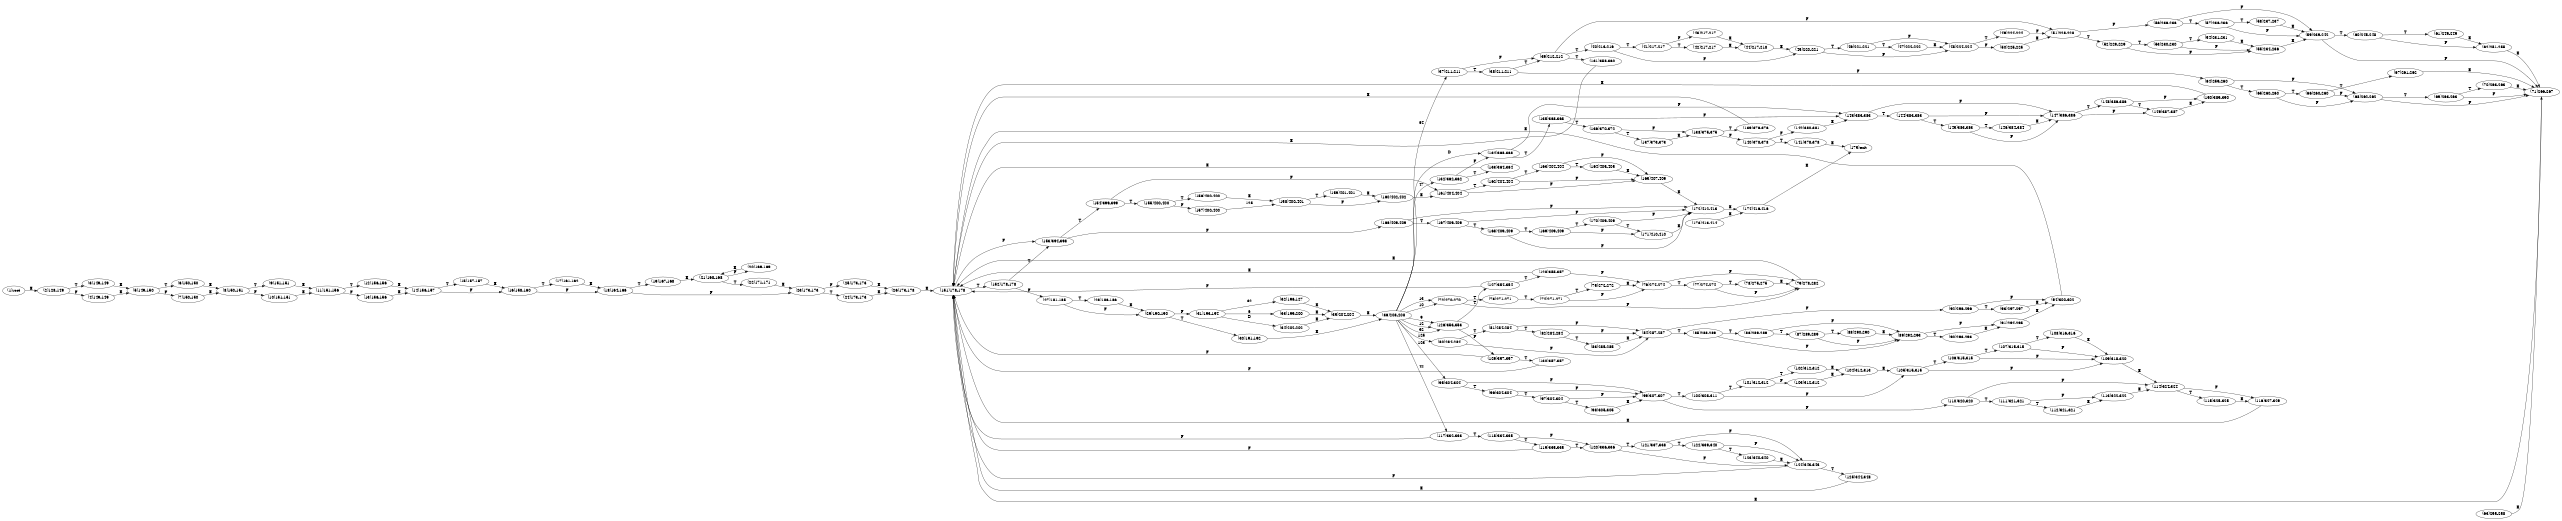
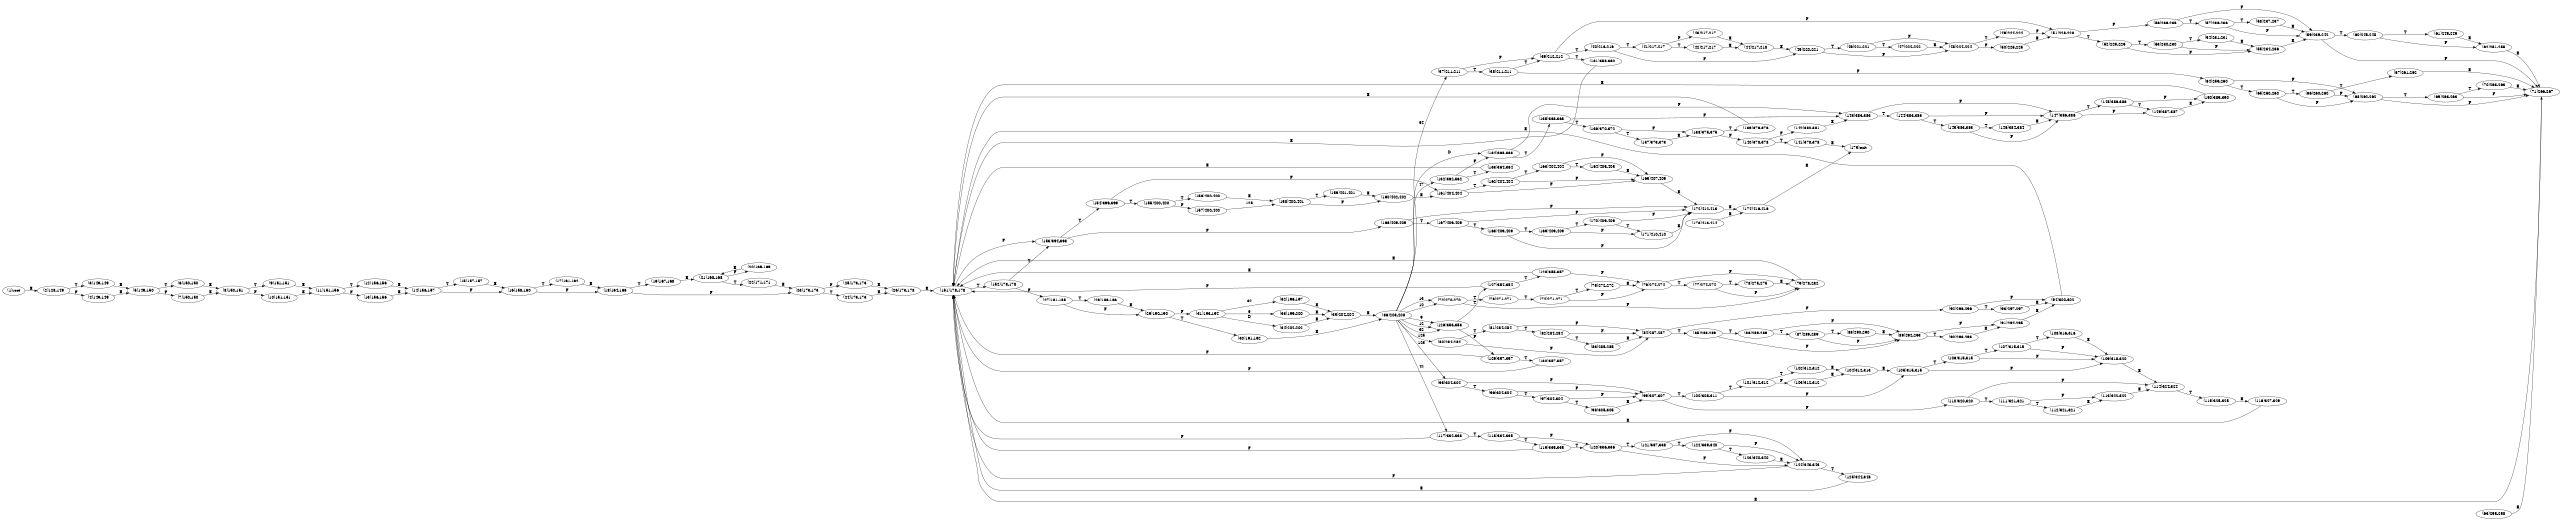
node "(32)196-127": label "(32)196-127" -> "(32)196-197"
edge "(114)324-324" -> "(116)327-329": removed, label "F"
